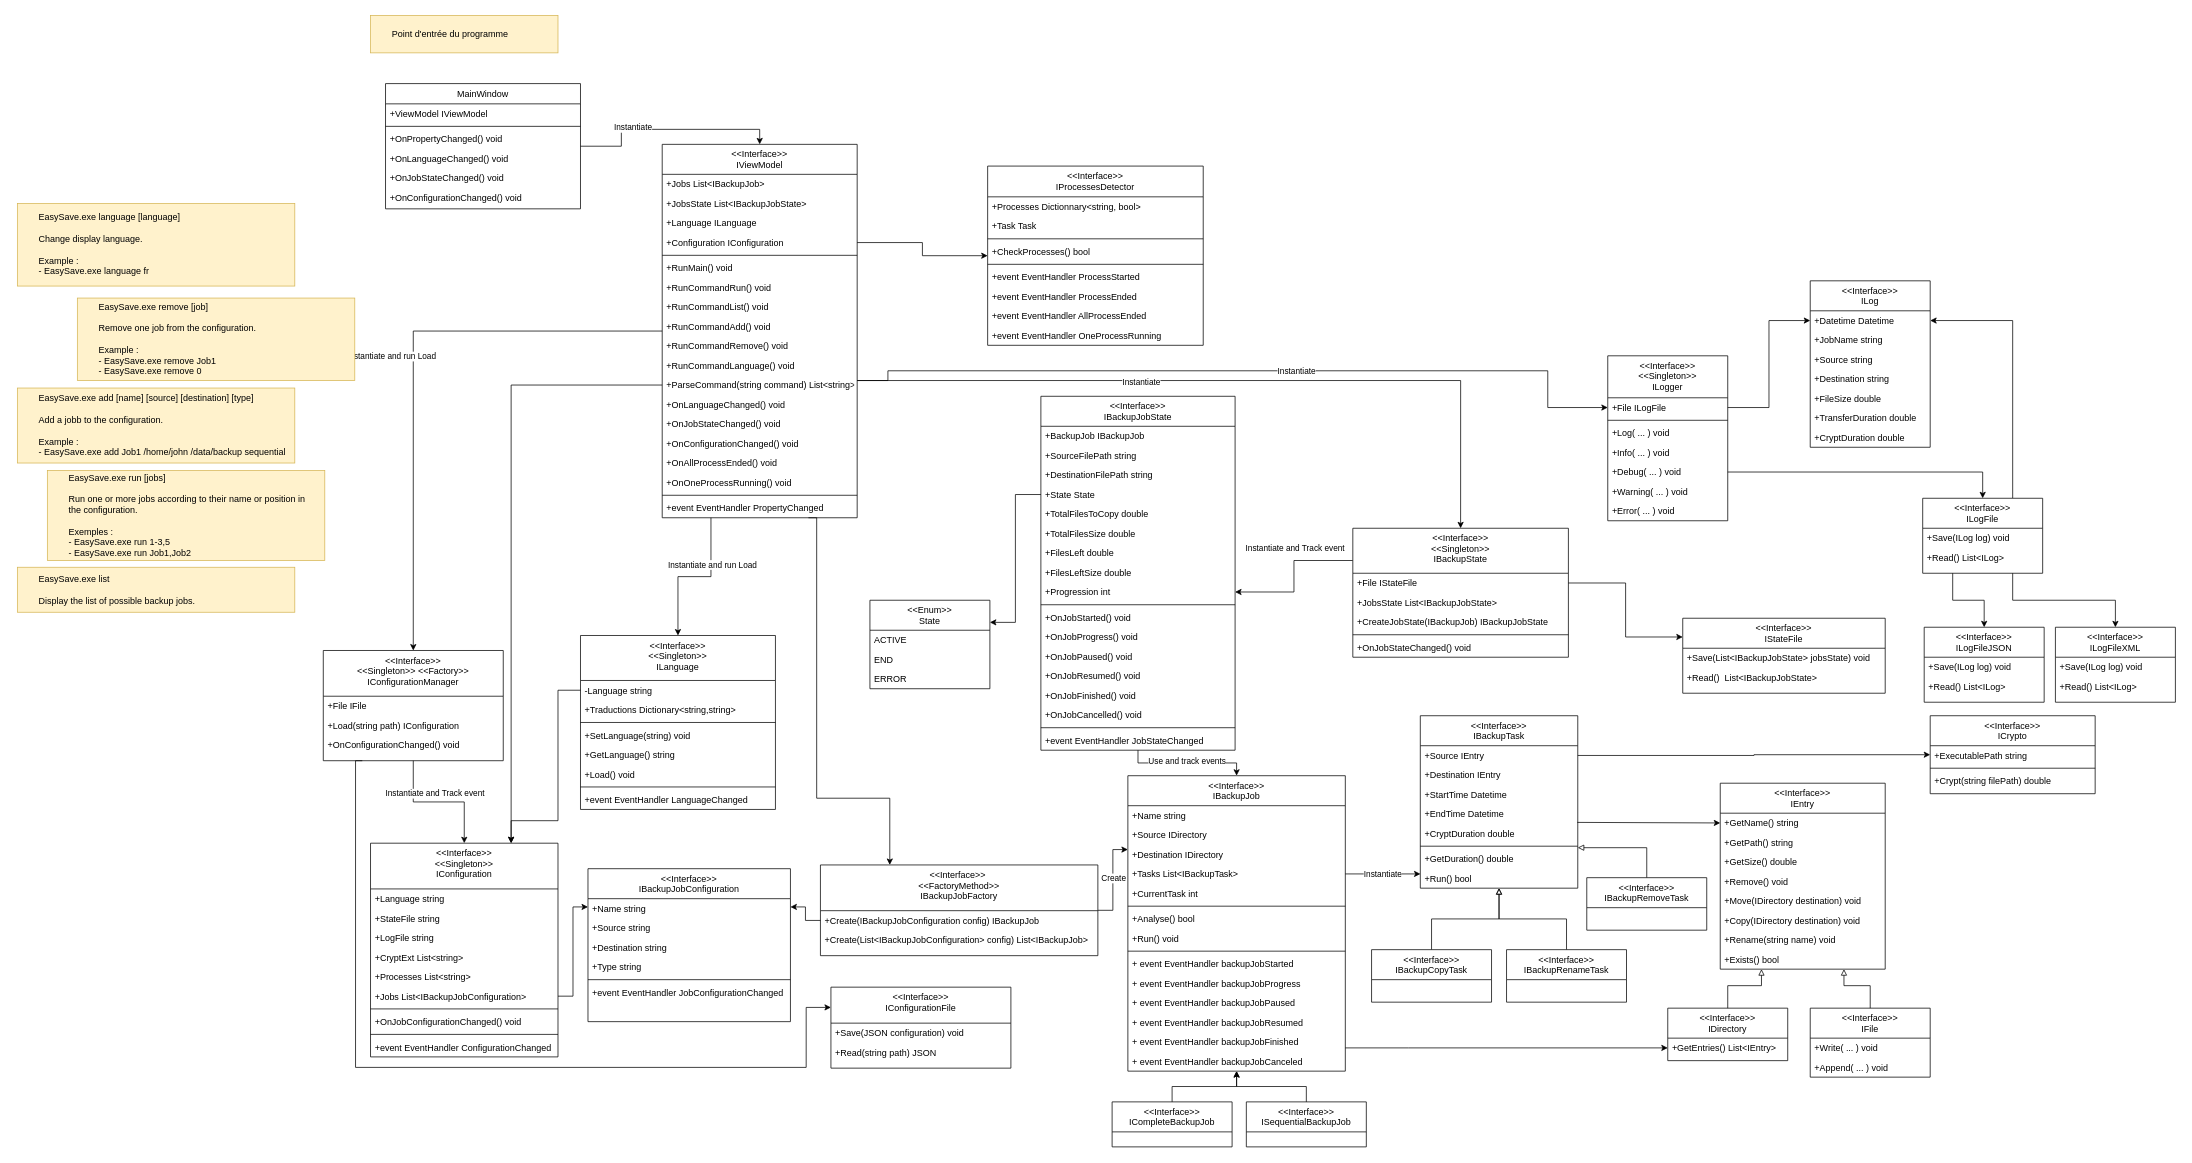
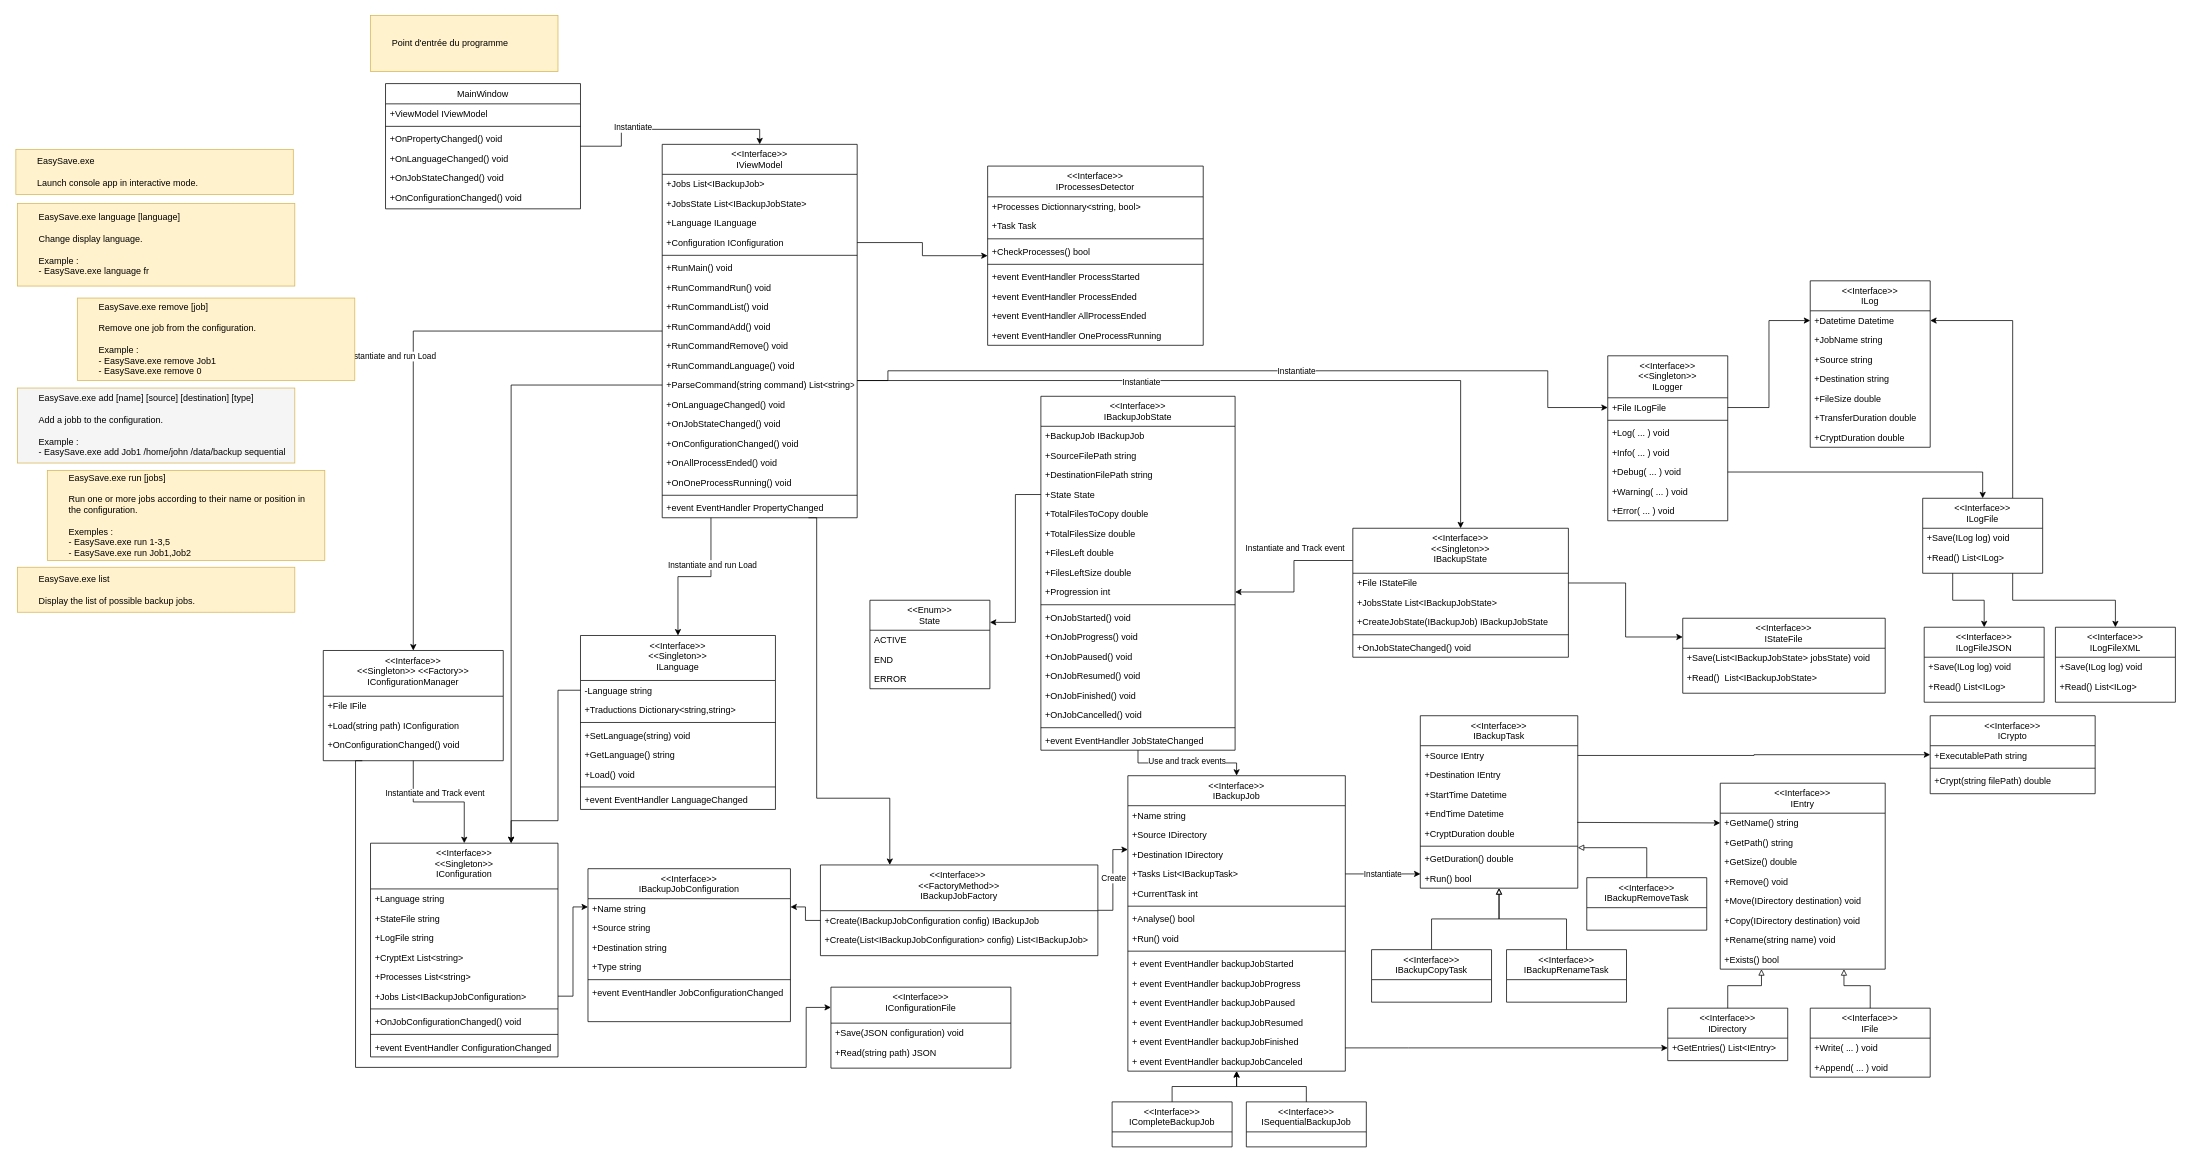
node "Point d'entrée du programme": size 188x38 -> 188x56
node "EasySave.exe Launch console app in interactive mode.": added
node "EasySave.exe add [name] [source] [destination] [type] Add a jobb to the configuration. Example : - EasySave.exe add Job1 /home/john /data/backup sequential": fillcolor #fff2cc -> #f5f5f5
